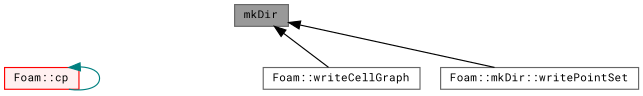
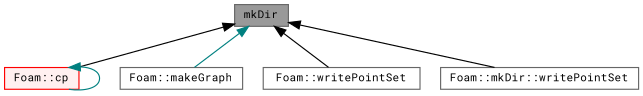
edge "Foam::cp" -> "mkDir": added
node "Foam::makeGraph": added
node "Foam::writeCellGraph": label "Foam::writeCellGraph" -> "Foam::writePointSet"
